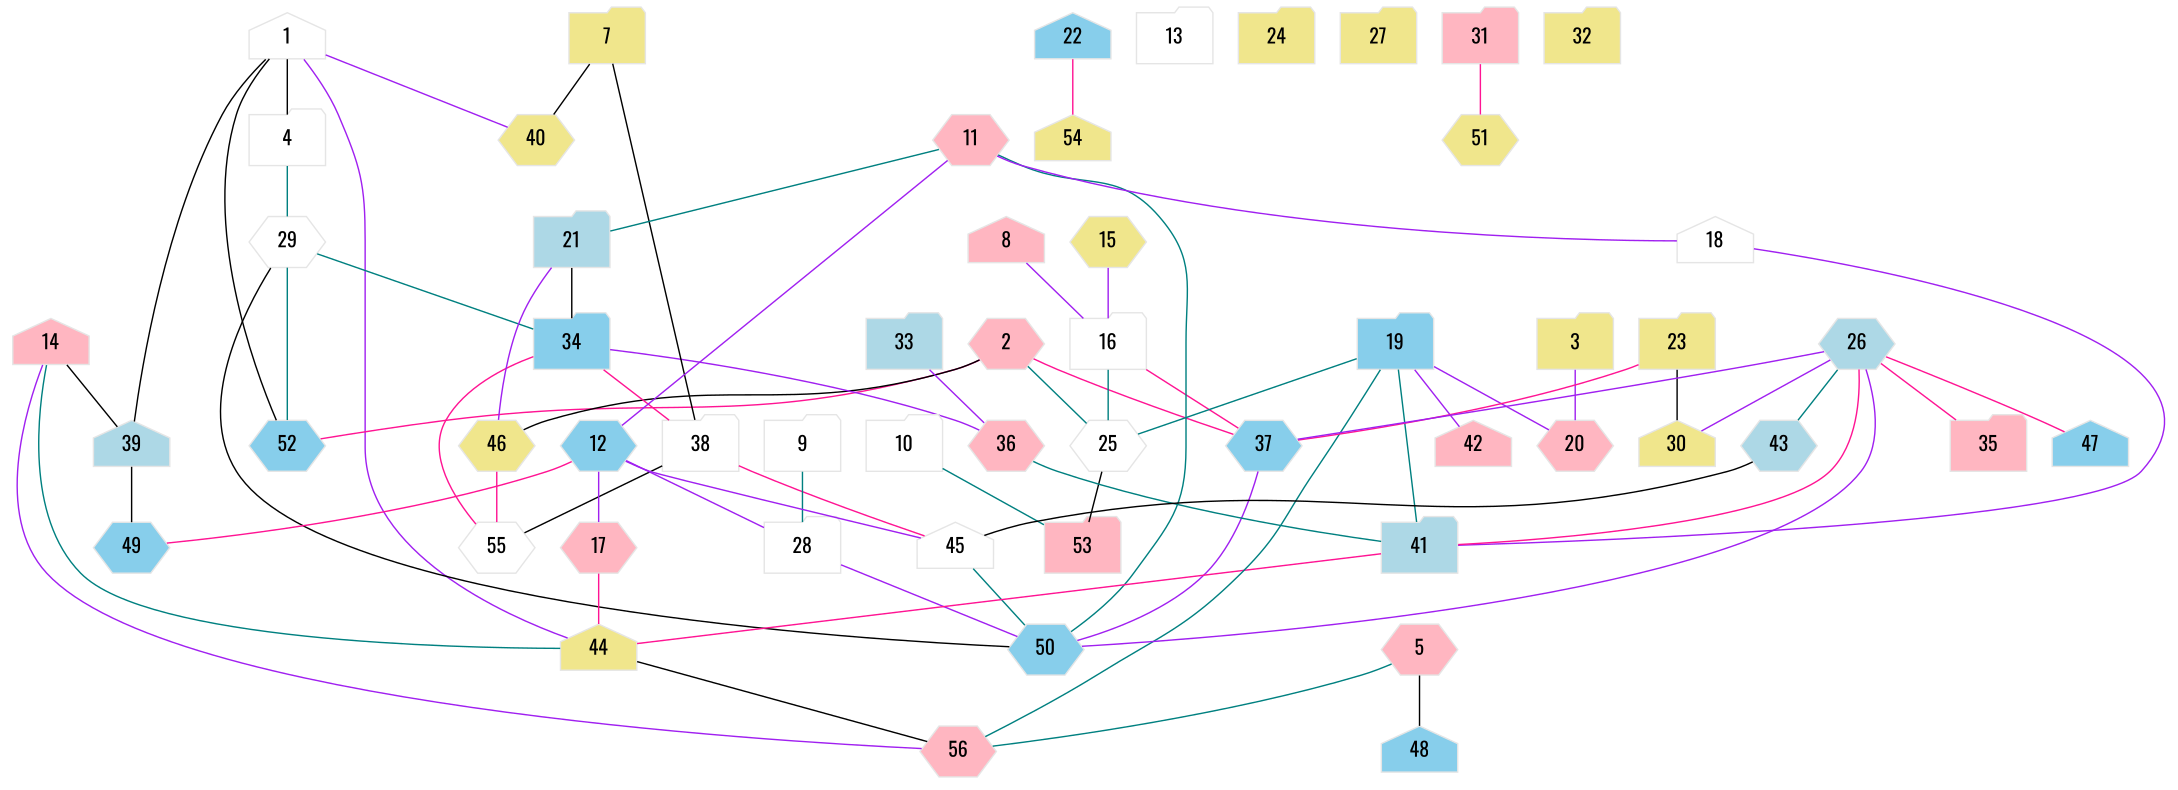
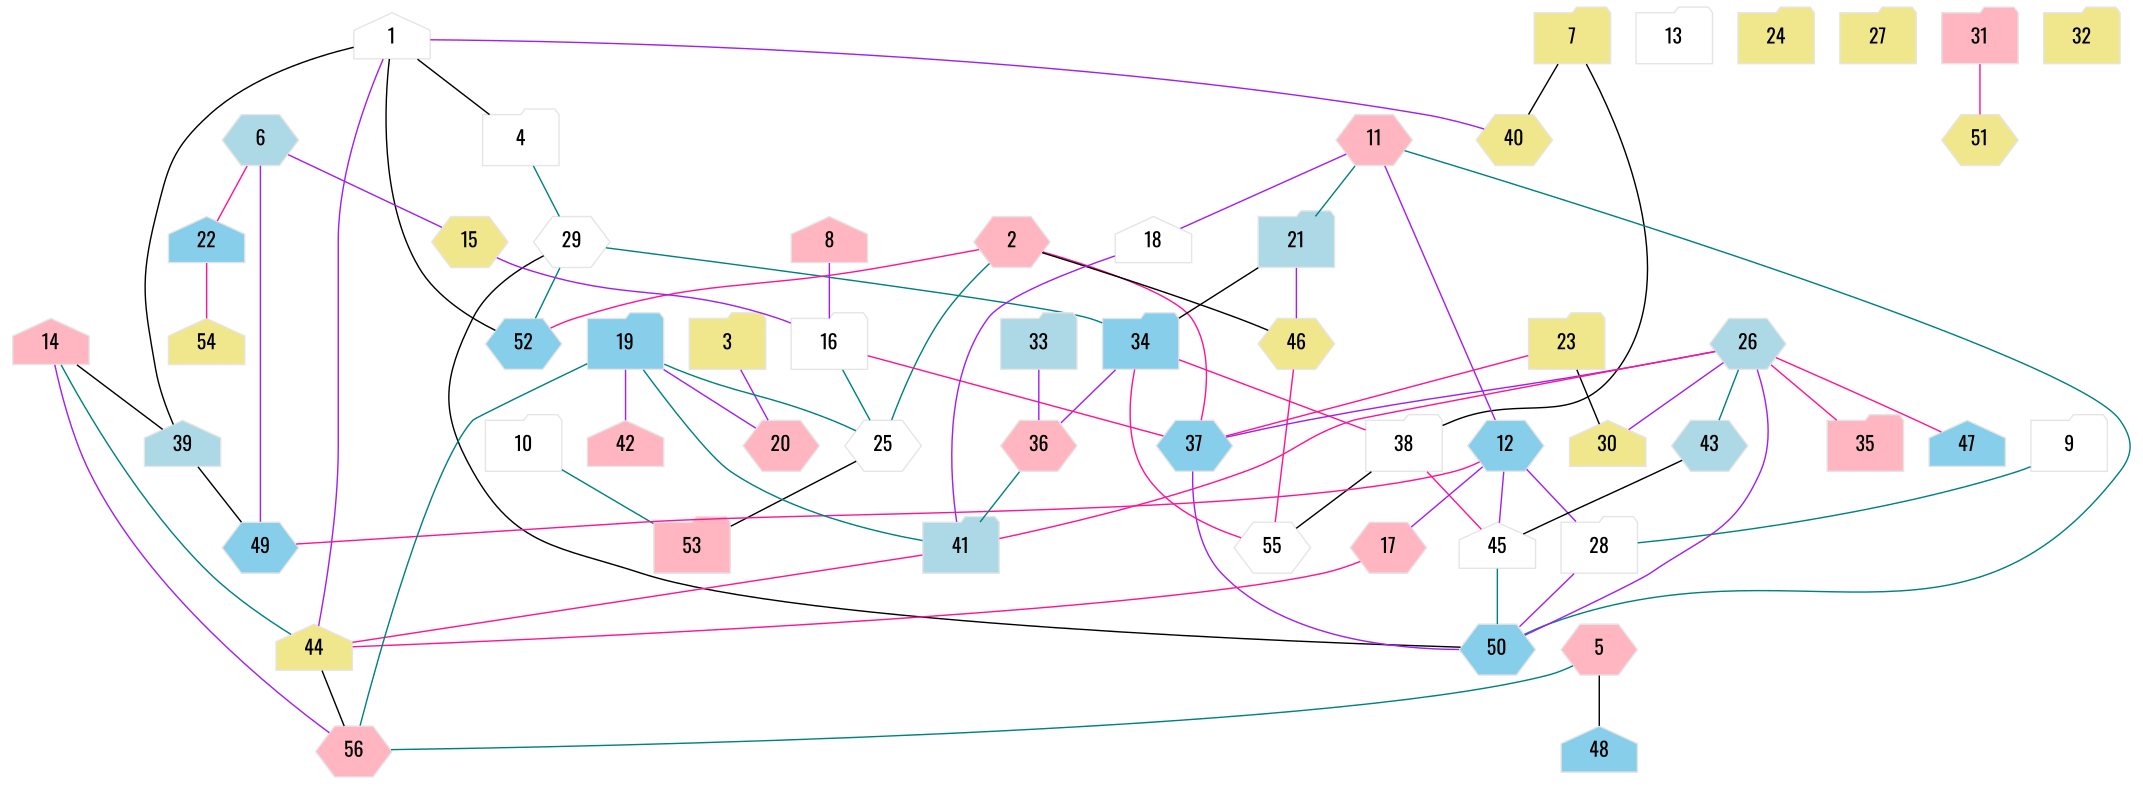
node "6": added
